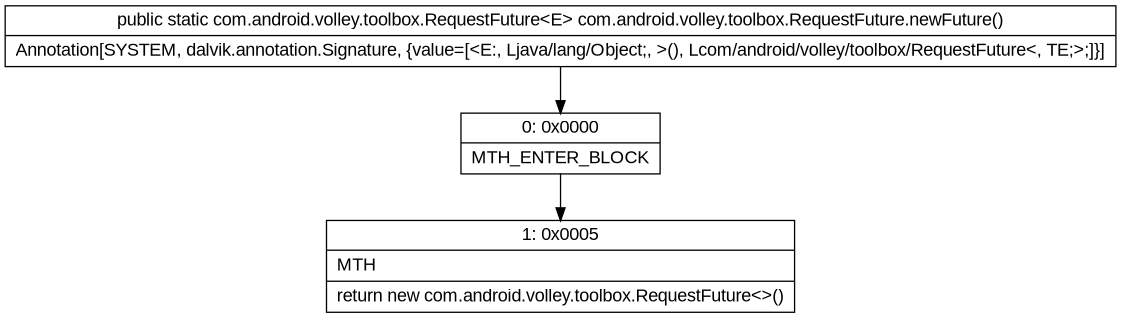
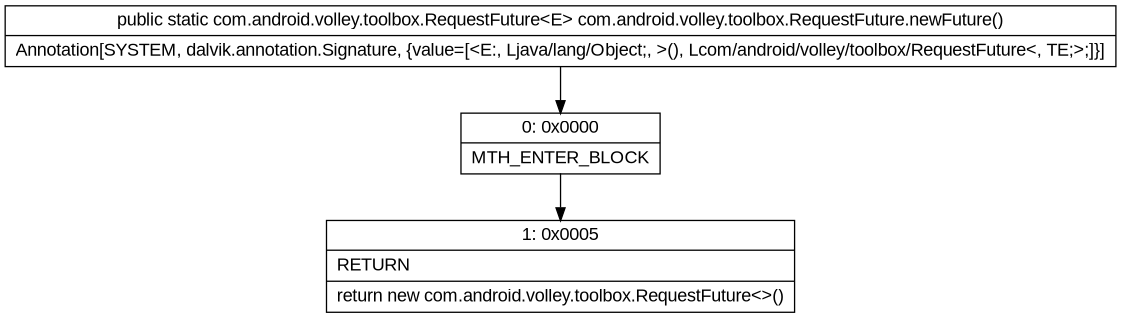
node "1: 0x0005": text "MTH" -> "RETURN"
